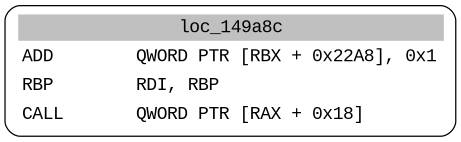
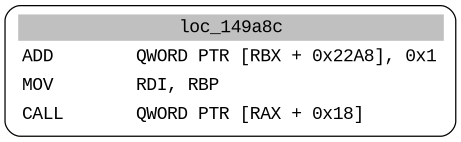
node "loc_149a8c": text "RBP        RDI, RBP" -> "MOV        RDI, RBP"
